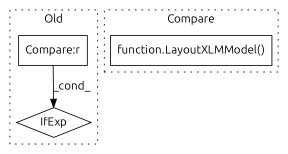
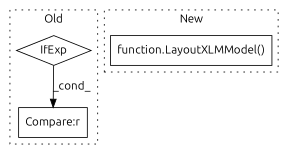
cluster "Compare": label "Compare" -> "New"
edge "Compare:r" -> "IfExp": reversed
